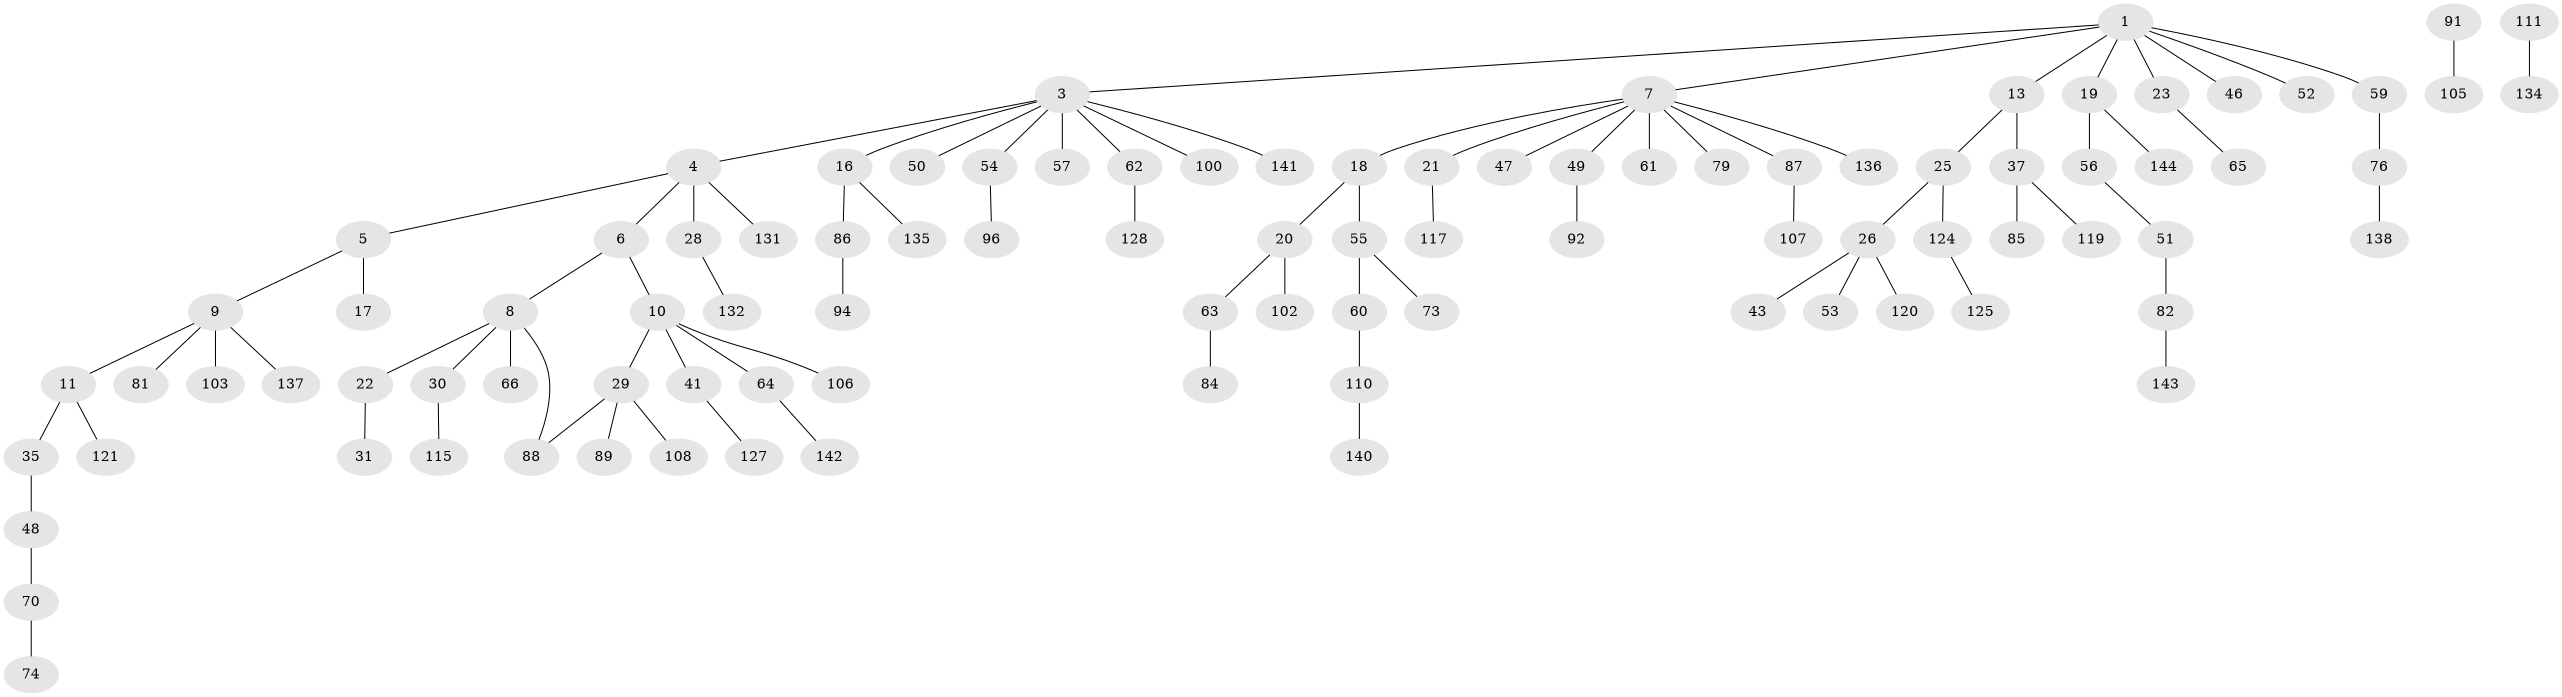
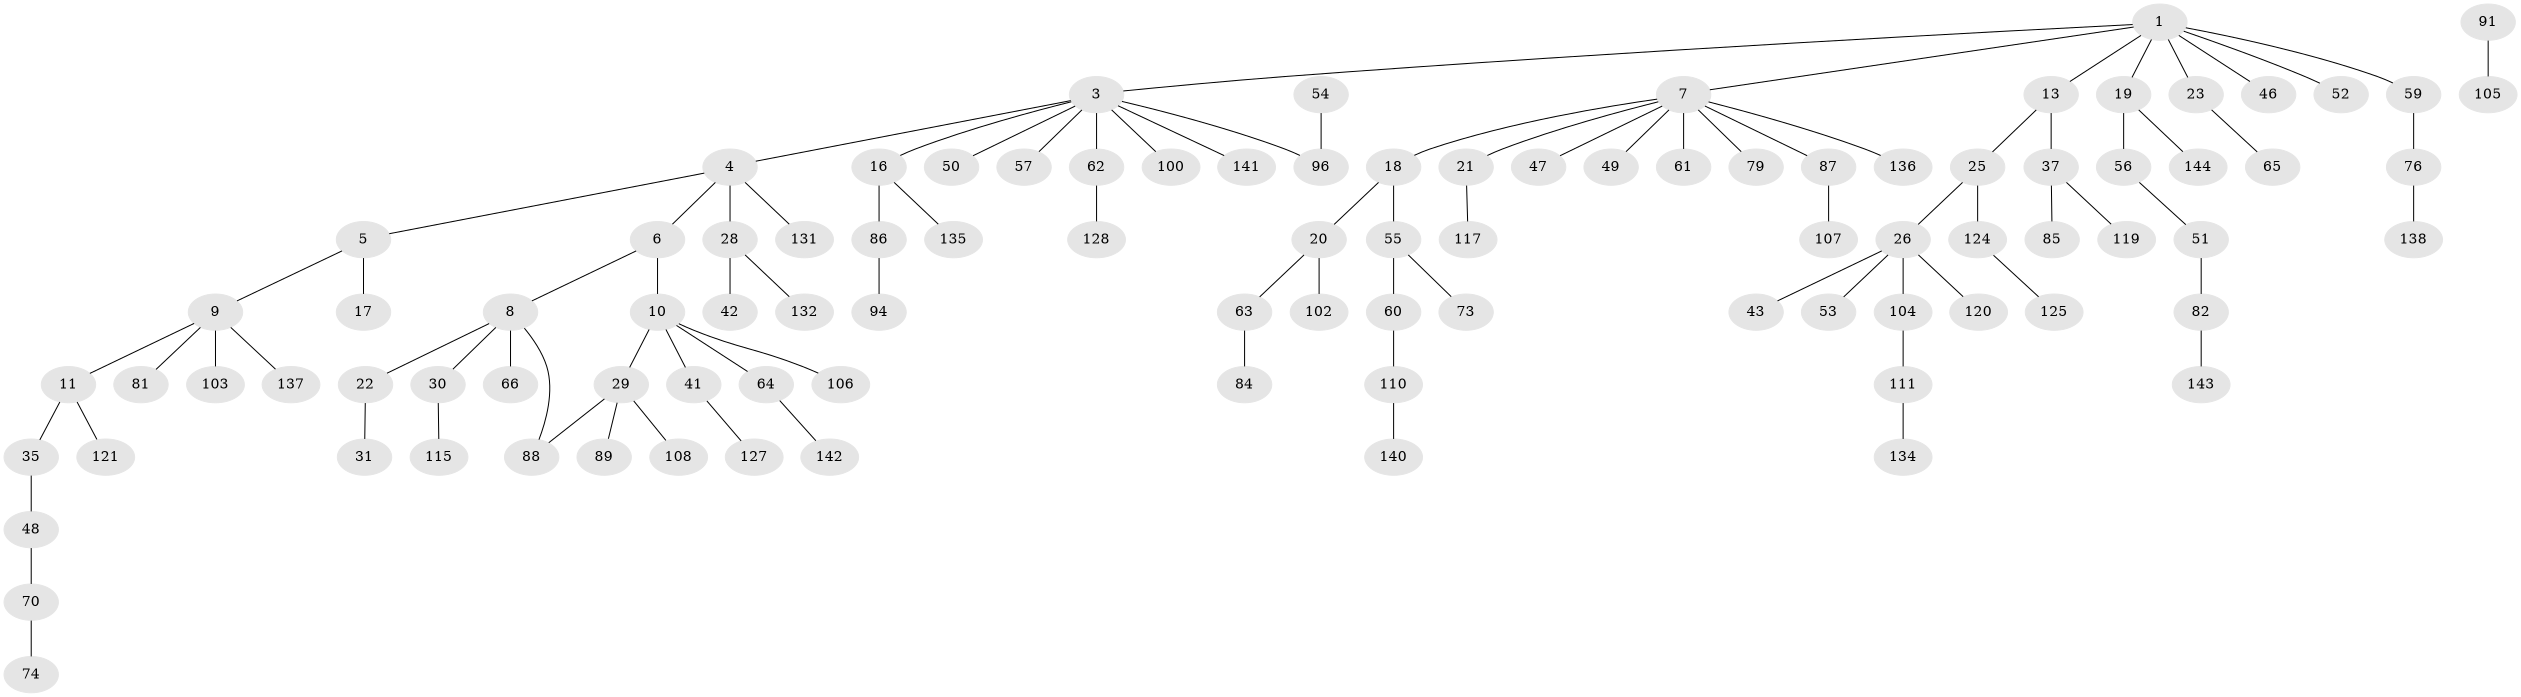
edge "3" -- "54": now "3" -- "96"
node "92": removed
node "42": added
node "104": added
